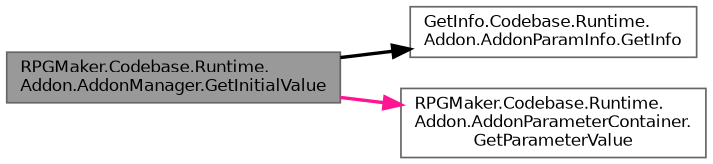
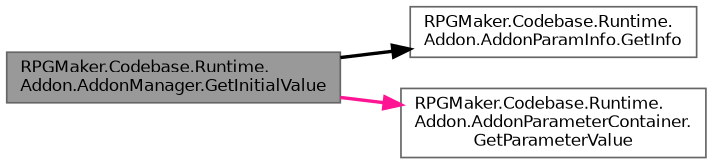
node "GetInfo.Codebase.Runtime. Addon.AddonParamInfo.GetInfo": label "GetInfo.Codebase.Runtime. Addon.AddonParamInfo.GetInfo" -> "RPGMaker.Codebase.Runtime. Addon.AddonParamInfo.GetInfo"
